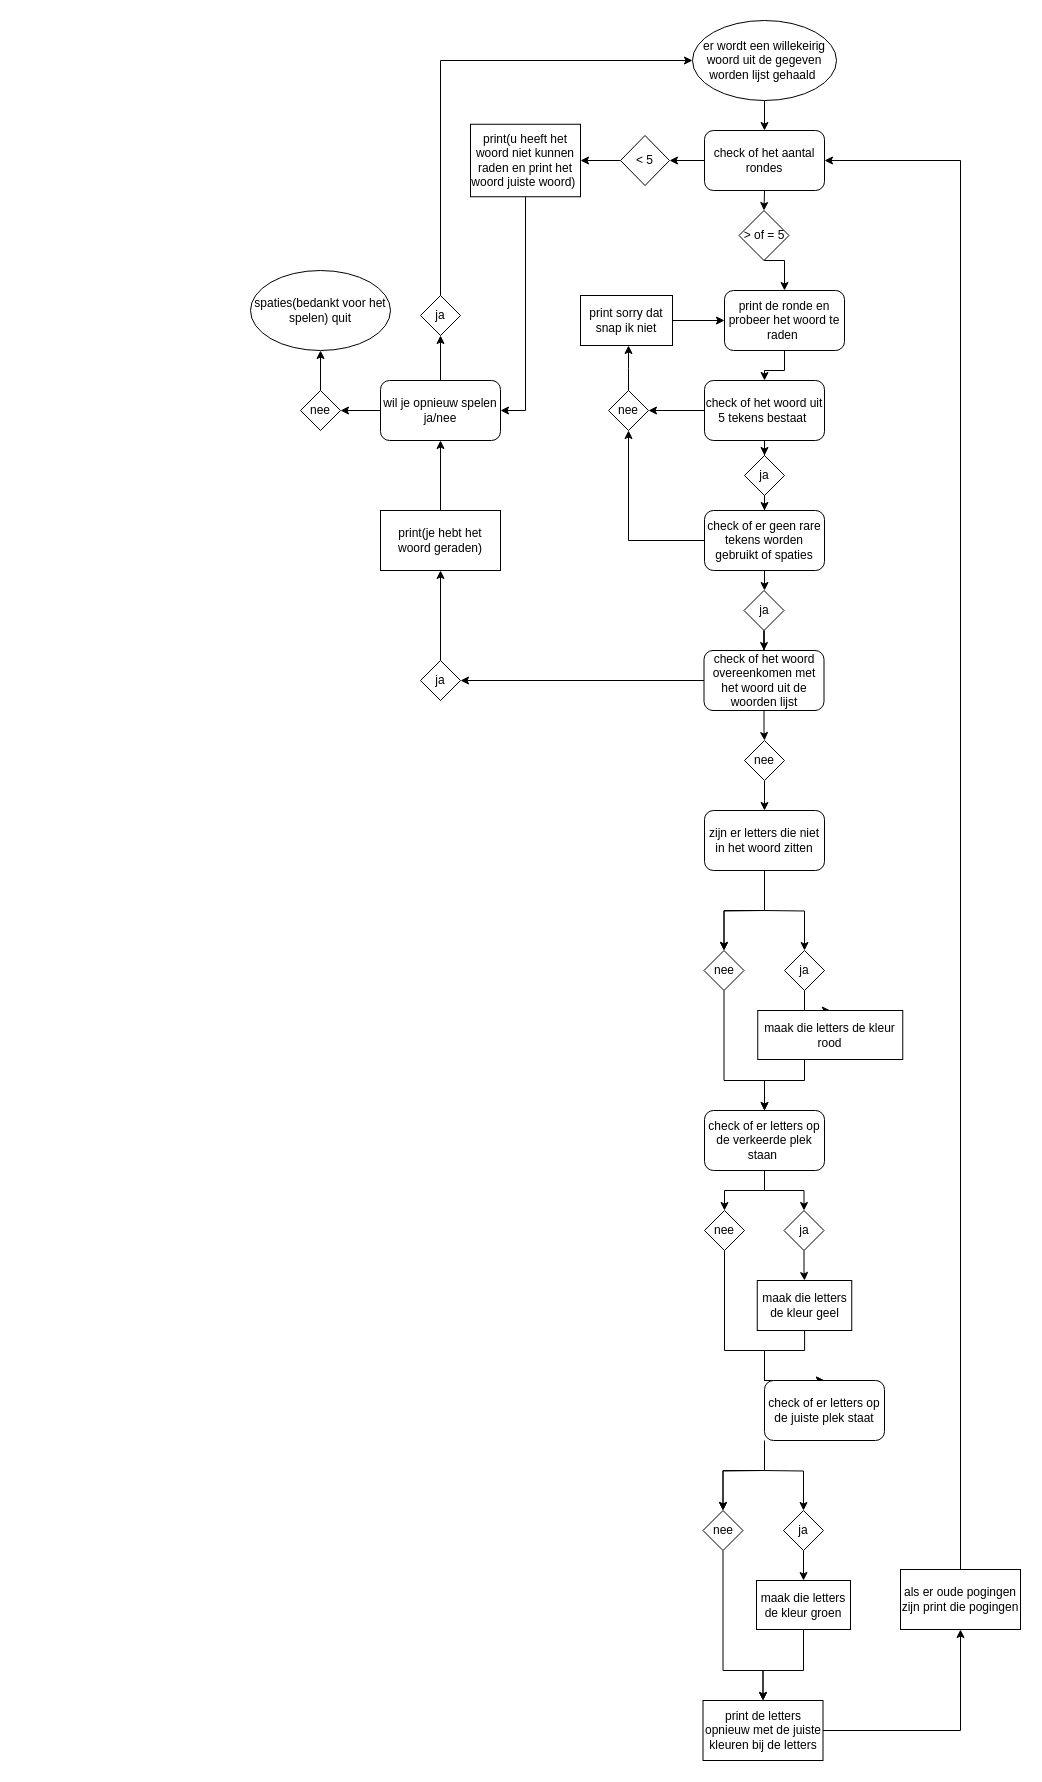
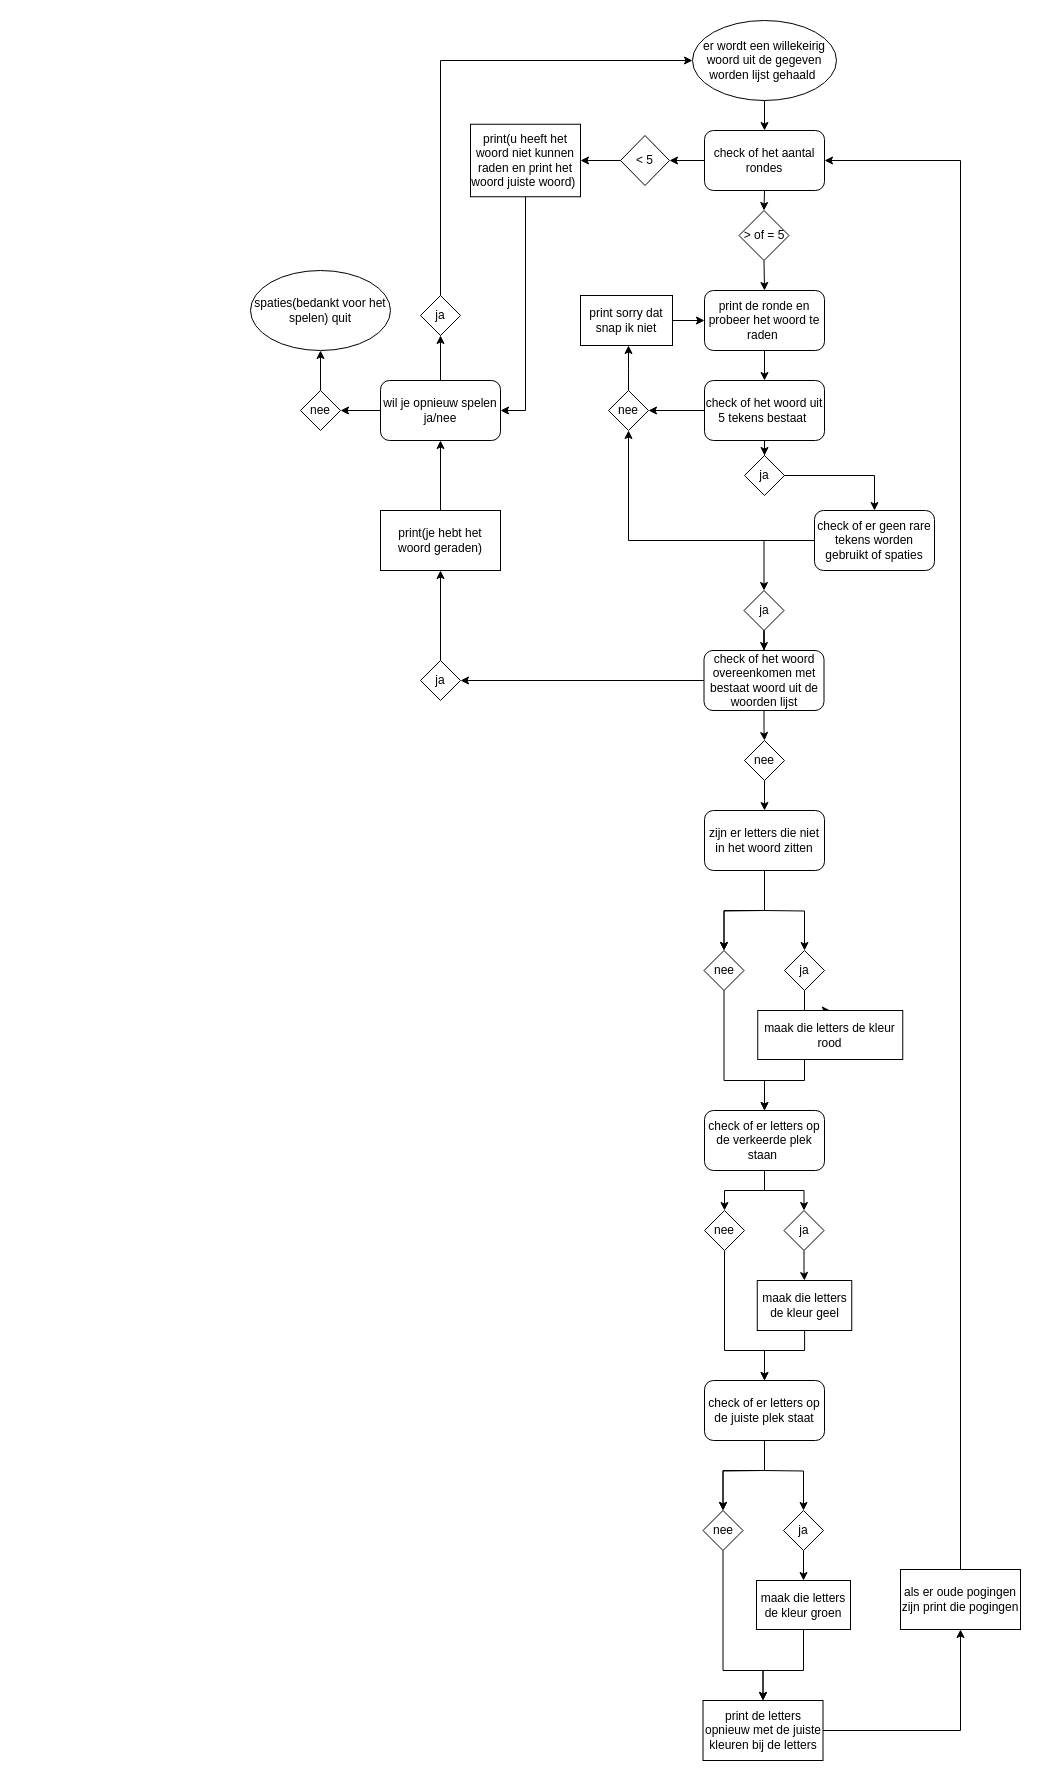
node "print de ronde en probeer het woord te raden": moved (785, 321) -> (765, 321)
node "check of er geen rare tekens worden gebruikt of spaties": moved (765, 541) -> (875, 541)
node "check of het woord overeenkomen met het woord uit de woorden lijst": label "check of het woord overeenkomen met het woord uit de woorden lijst" -> "check of het woord overeenkomen met bestaat woord uit de woorden lijst"
node "check of er letters op de juiste plek staat": moved (825, 1411) -> (765, 1411)
